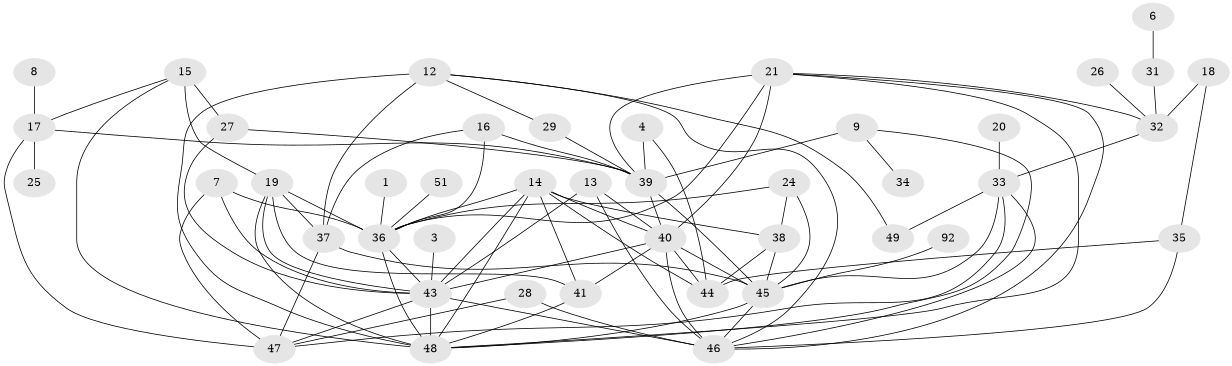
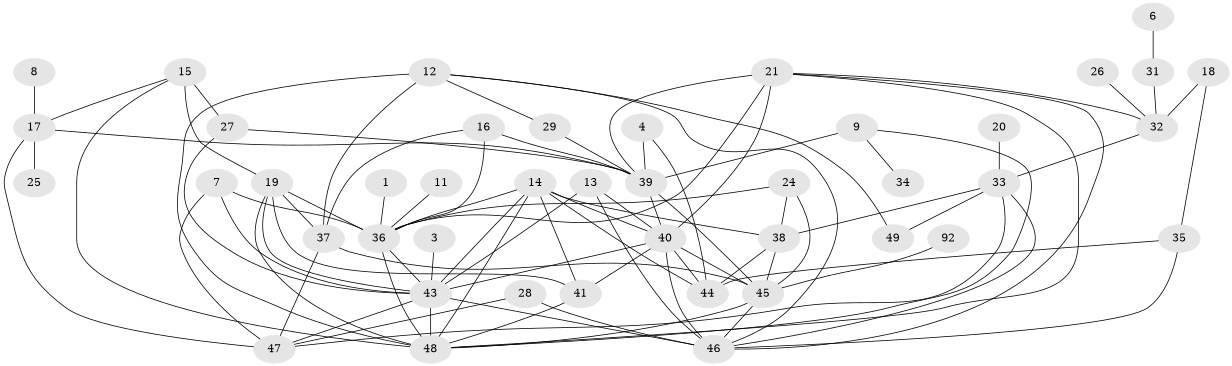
node "51": label "51" -> "11"
edge "33" -- "45": now "33" -- "38"
